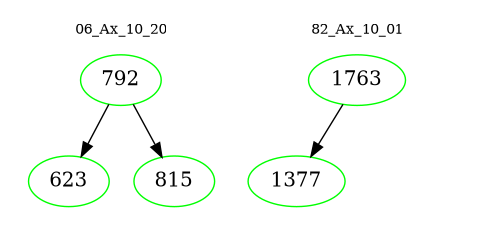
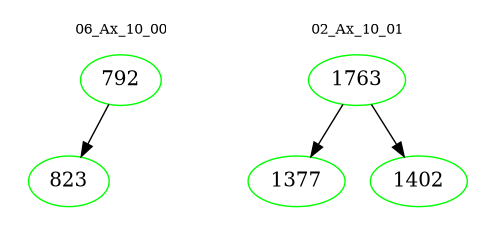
cluster "06_Ax_10_20": label "06_Ax_10_20" -> "06_Ax_10_00"
cluster "82_Ax_10_01": label "82_Ax_10_01" -> "02_Ax_10_01"
node "623": label "623" -> "823"
node "815": removed
node "1402": added
